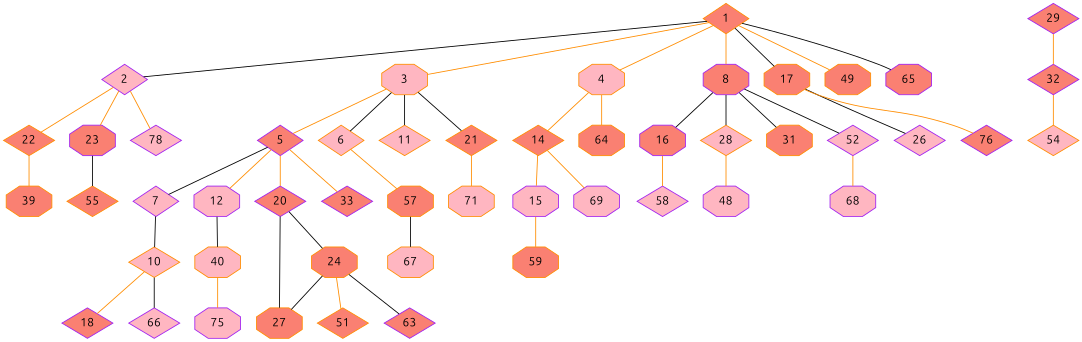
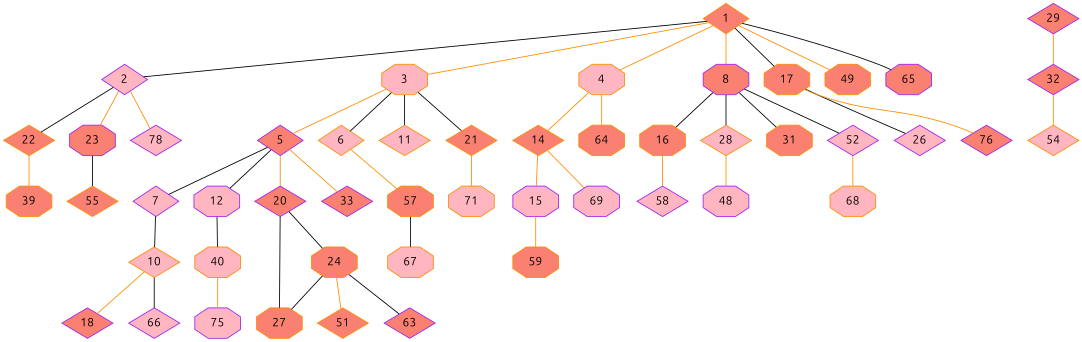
edge "2" -- "22": color darkorange -> black
node "16": color purple -> darkorange
edge "5" -- "12": color darkorange -> black
node "68": color purple -> darkorange
